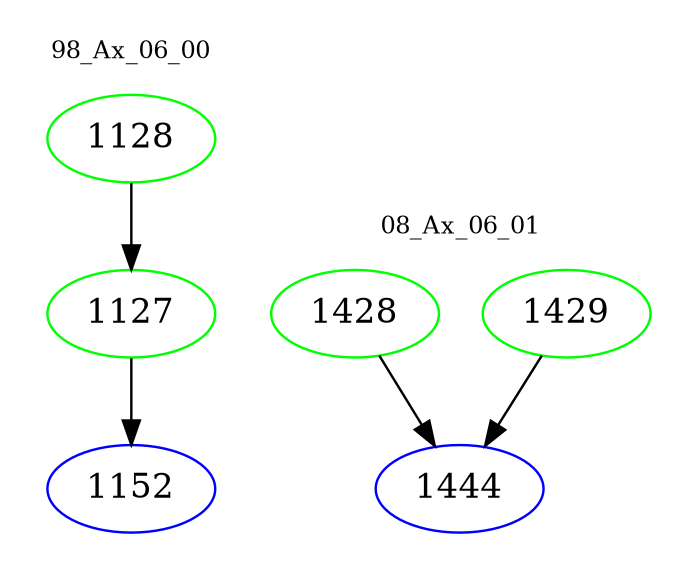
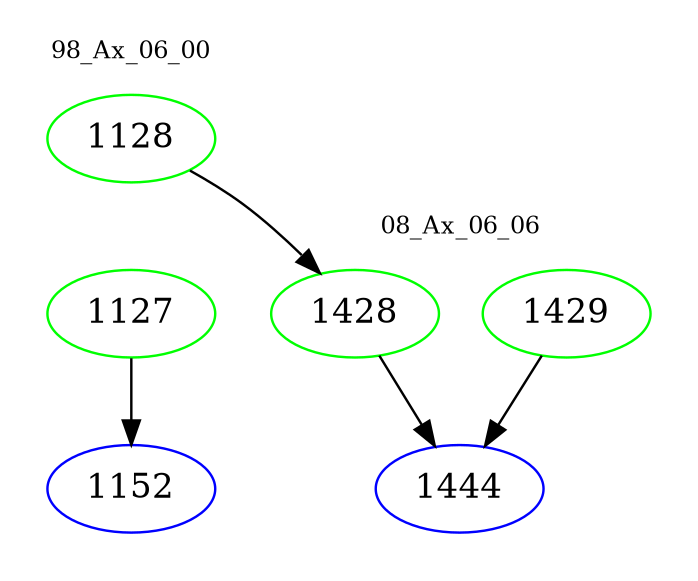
edge "1128" -> "1127": now "1128" -> "1428"
cluster "08_Ax_06_01": label "08_Ax_06_01" -> "08_Ax_06_06"
